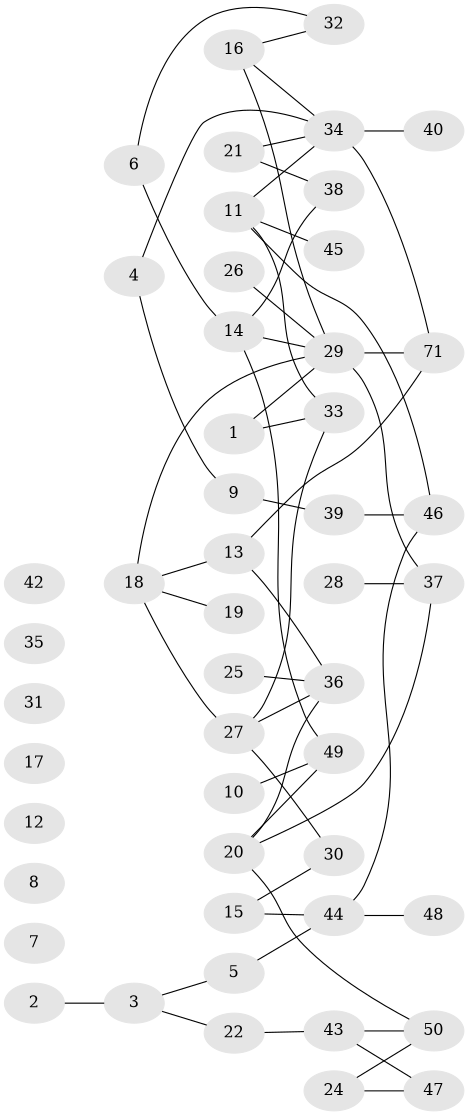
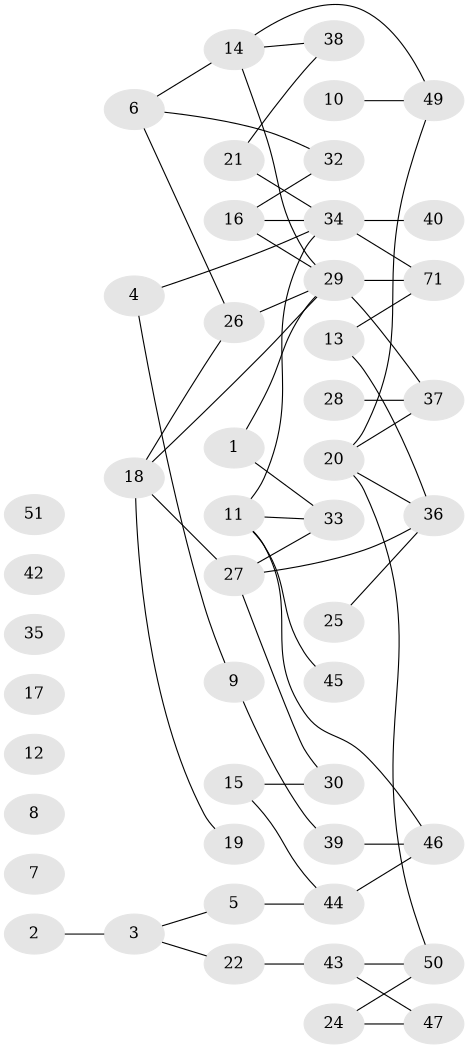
edge "6" -- "26": added
node "51": added
edge "13" -- "18": now "26" -- "18"
node "31": removed
node "48": removed
